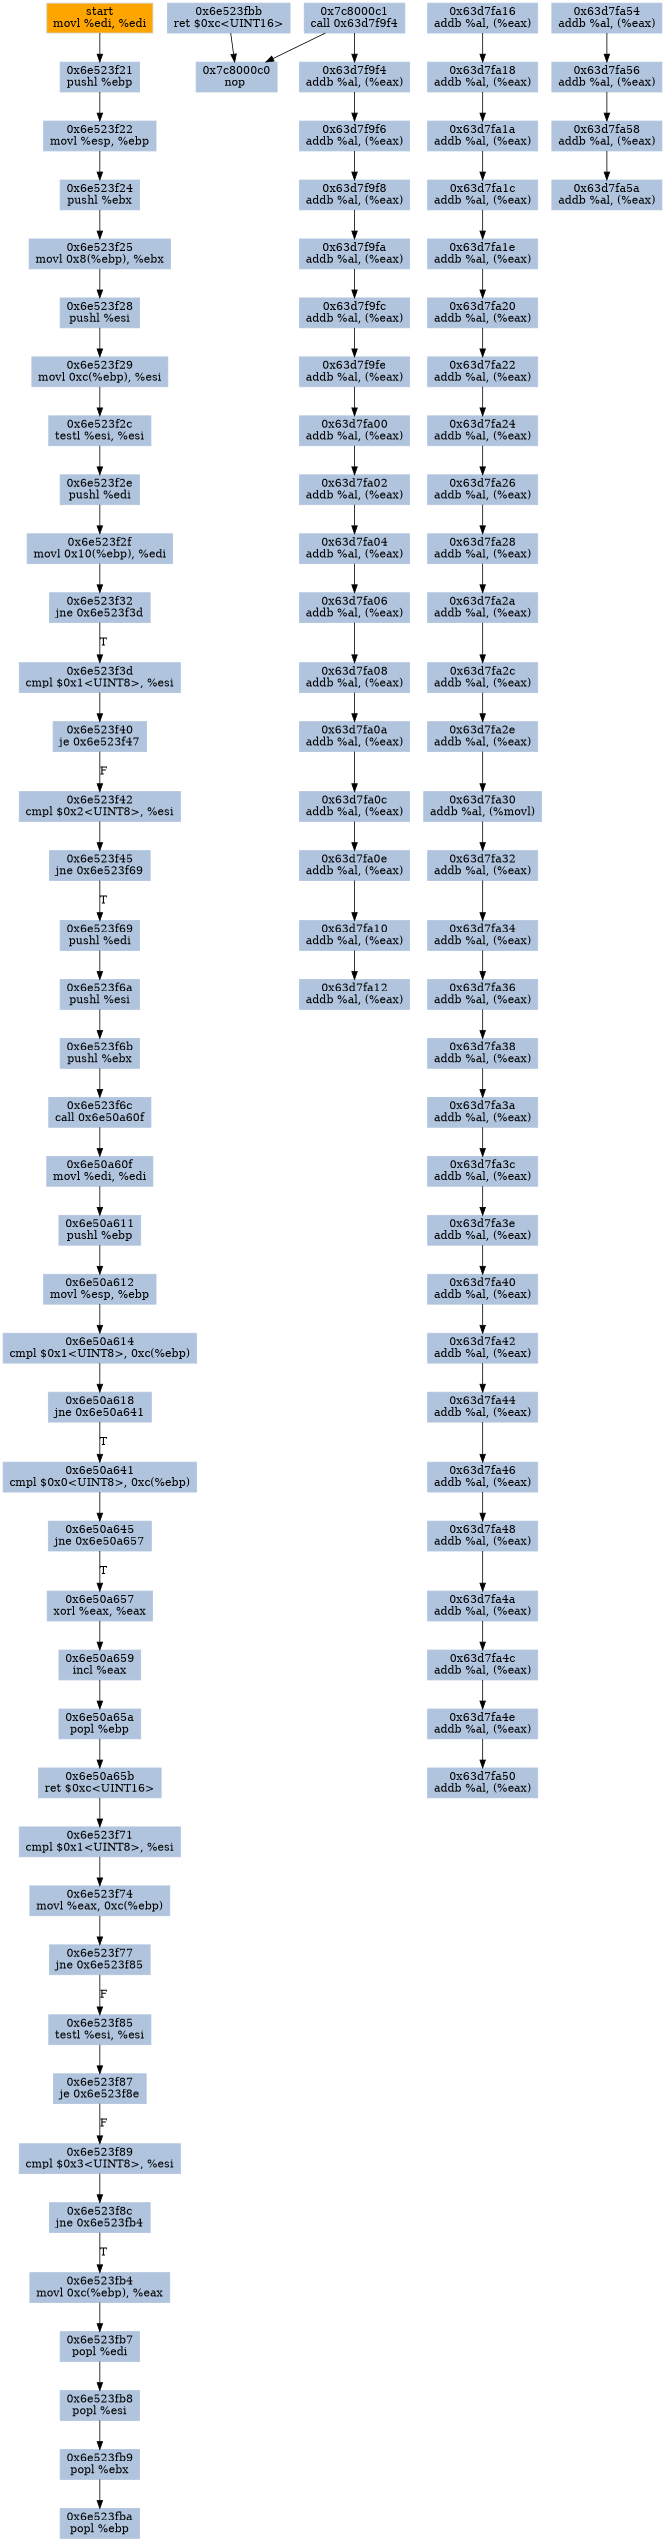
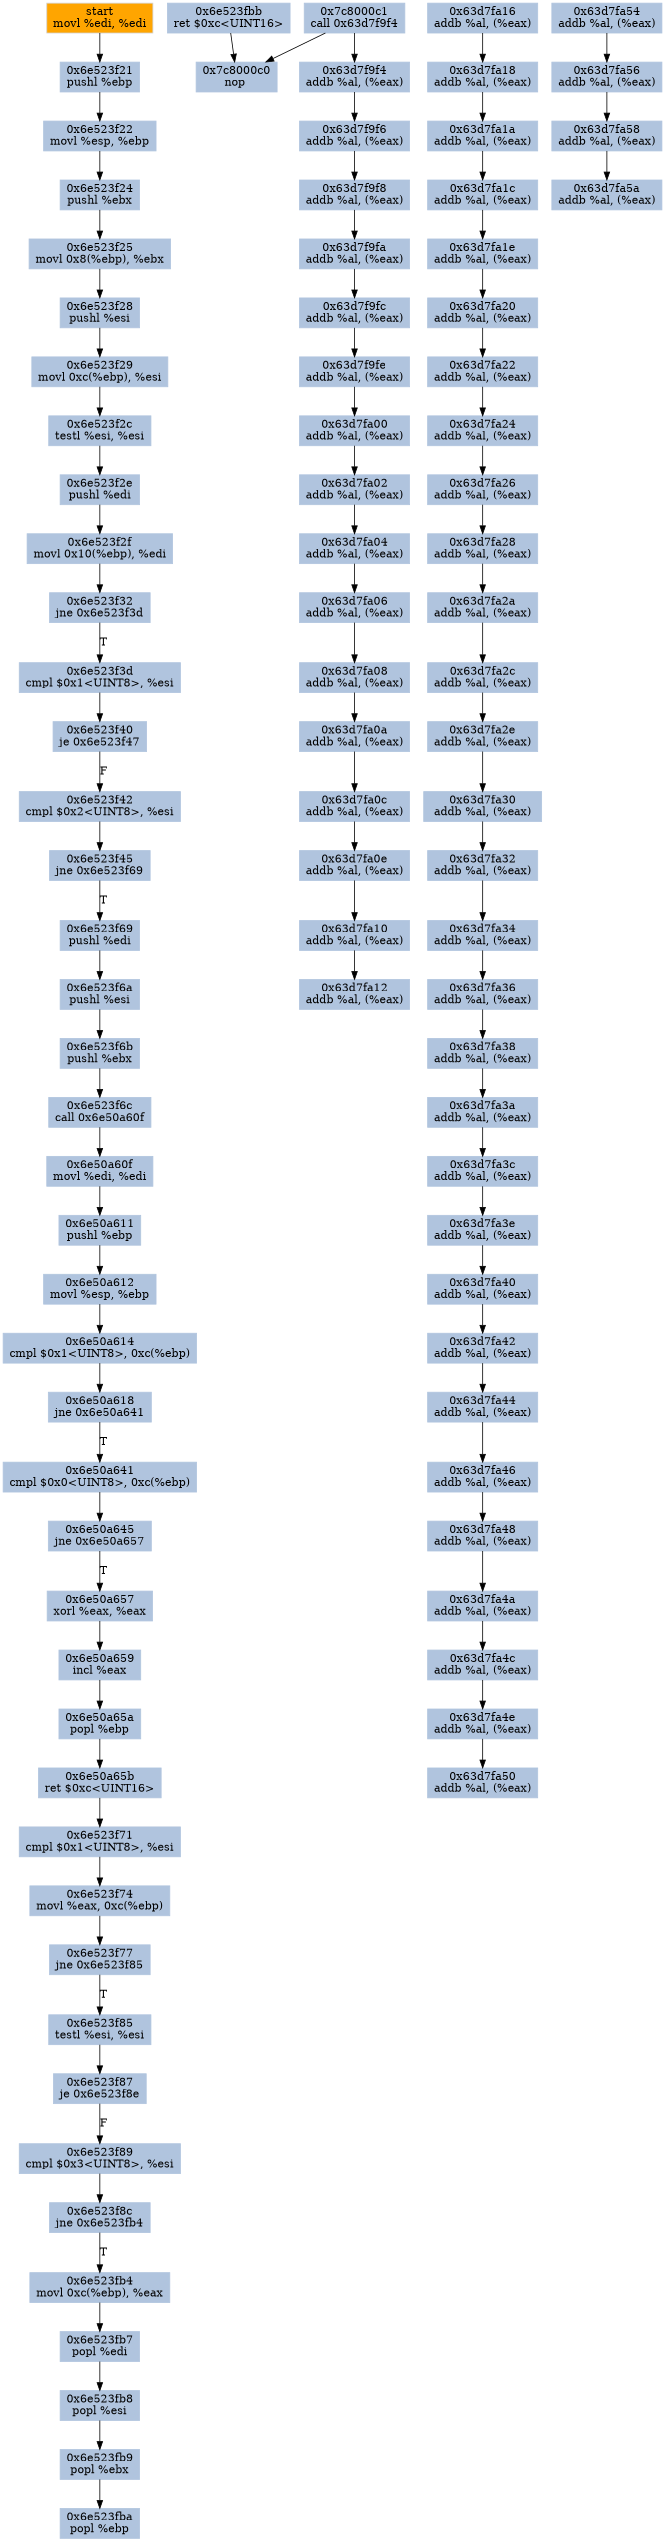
node "0x63d7fa30 addb %al, (%movl)": label "0x63d7fa30 addb %al, (%movl)" -> "0x63d7fa30 addb %al, (%eax)"
edge "0x6e523f77 jne 0x6e523f85" -> "0x6e523f85 testl %esi, %esi": label "F" -> "T"
